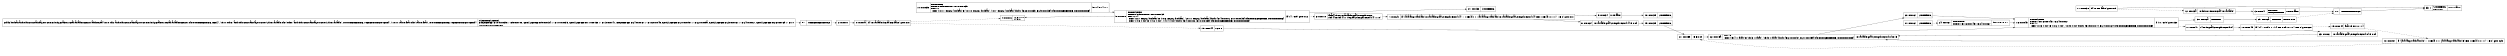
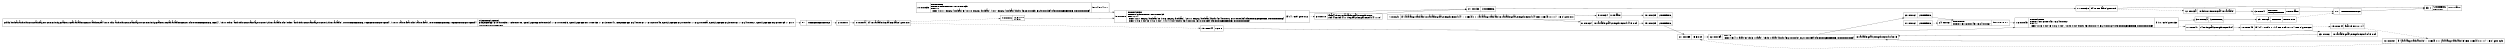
edge "27: 0x0038" -> "11: 0x0038": added
edge "5: 0x000e" -> "4: 0x000c": reversed
edge "6: 0x0010" -> "7: 0x002b": now "6: 0x0010" -> "27: 0x0038"
edge "32: 0x0067" -> "16: 0x0045": now "32: 0x0067" -> "24: 0x0067"
node "30: 0x006a": text "NEEDED" -> "SYNTHETIC"
